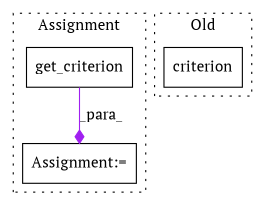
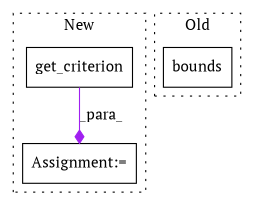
cluster "Assignment": label "Assignment" -> "New"
node "criterion": label "criterion" -> "bounds"
